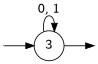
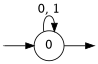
node "3": label "3" -> "0"
